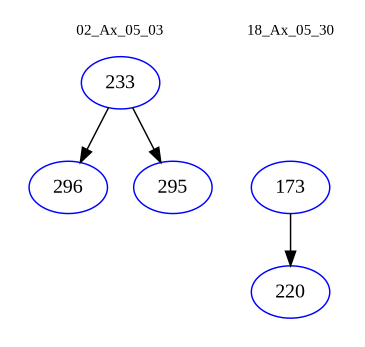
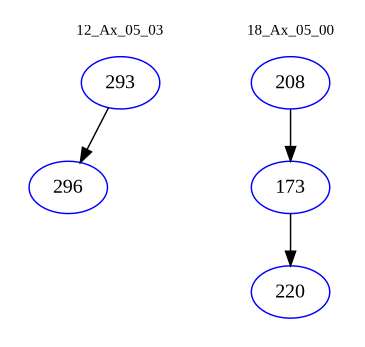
cluster "02_Ax_05_03": label "02_Ax_05_03" -> "12_Ax_05_03"
cluster "18_Ax_05_30": label "18_Ax_05_30" -> "18_Ax_05_00"
node "233": label "233" -> "293"
node "208": added
node "295": removed
